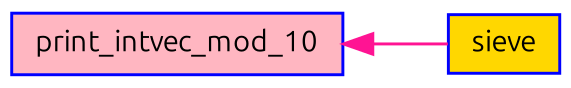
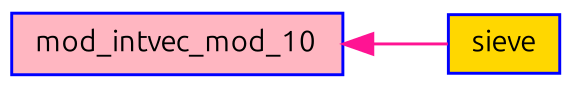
node "print_intvec_mod_10": label "print_intvec_mod_10" -> "mod_intvec_mod_10"
